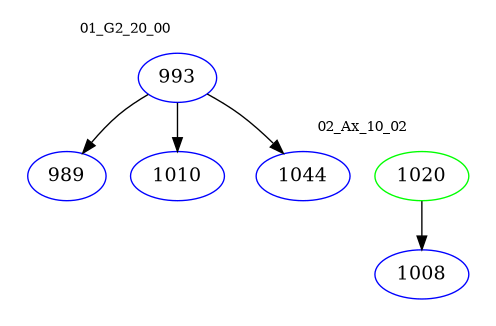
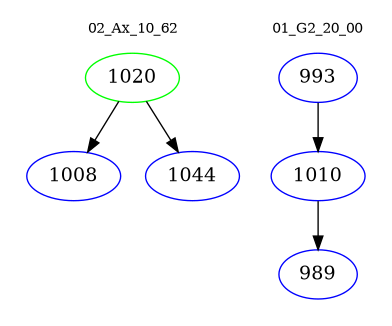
edge "993" -> "989": now "1010" -> "989"
edge "993" -> "1044": now "1020" -> "1044"
cluster "02_Ax_10_02": label "02_Ax_10_02" -> "02_Ax_10_62"
